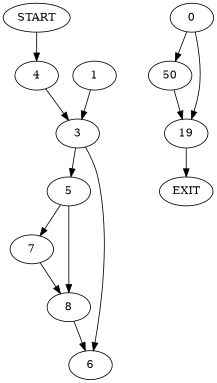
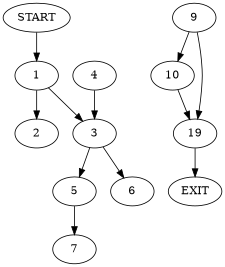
node "0": label "0" -> "9"
edge "START" -> "4": now "START" -> "1"
node "50": label "50" -> "10"
node "2": added
node "8": removed
